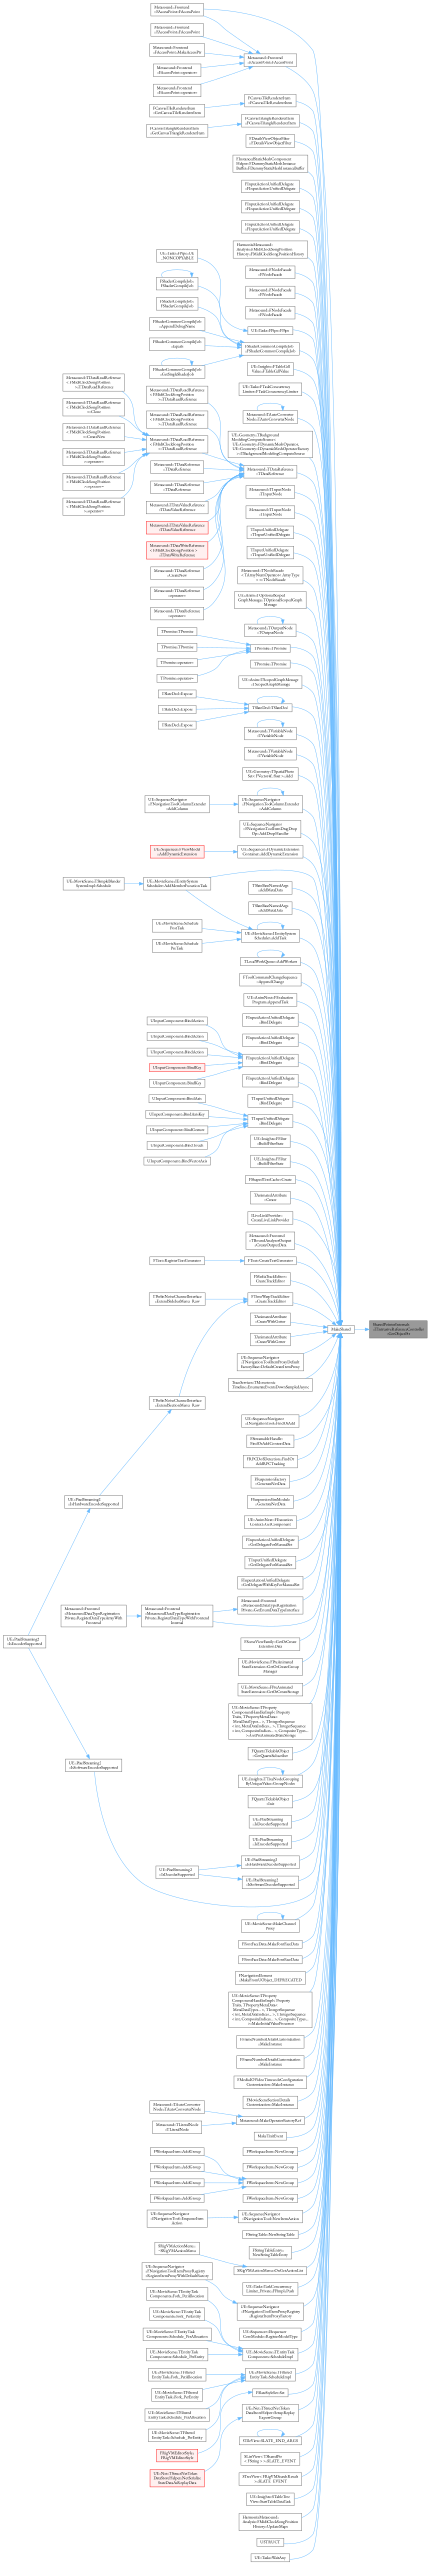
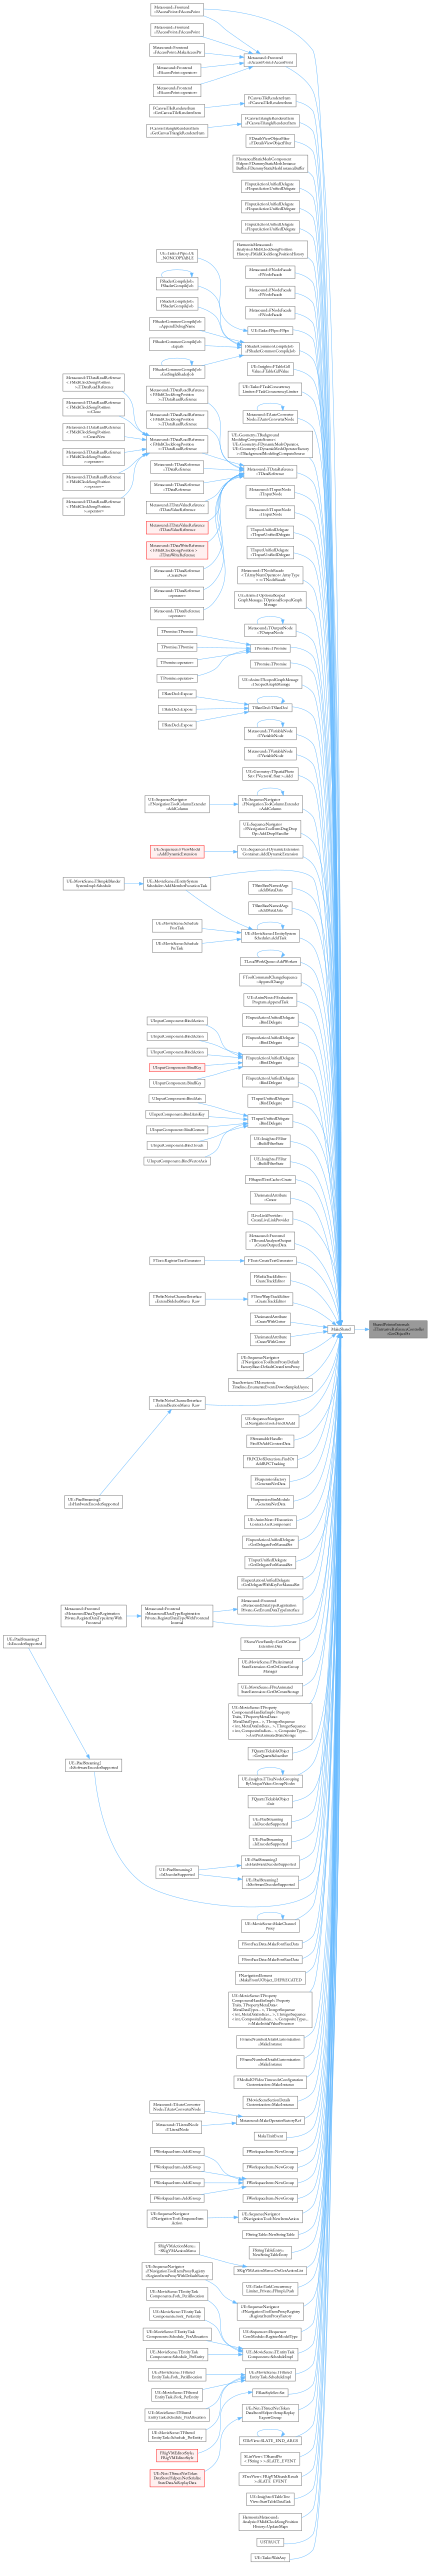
edge "TPerlinNoiseChannelInterface ::ExtendSectionMenu_Raw" -> "FTimeWarpTrackEditor ::CreateTrackEditor": now "TPerlinNoiseChannelInterface ::ExtendSectionMenu_Raw" -> "MakeShared"
edge "UE::PixelStreaming2 ::IsEncoderSupported" -> "UE::PixelStreaming2 ::IsHardwareEncoderSupported": removed
